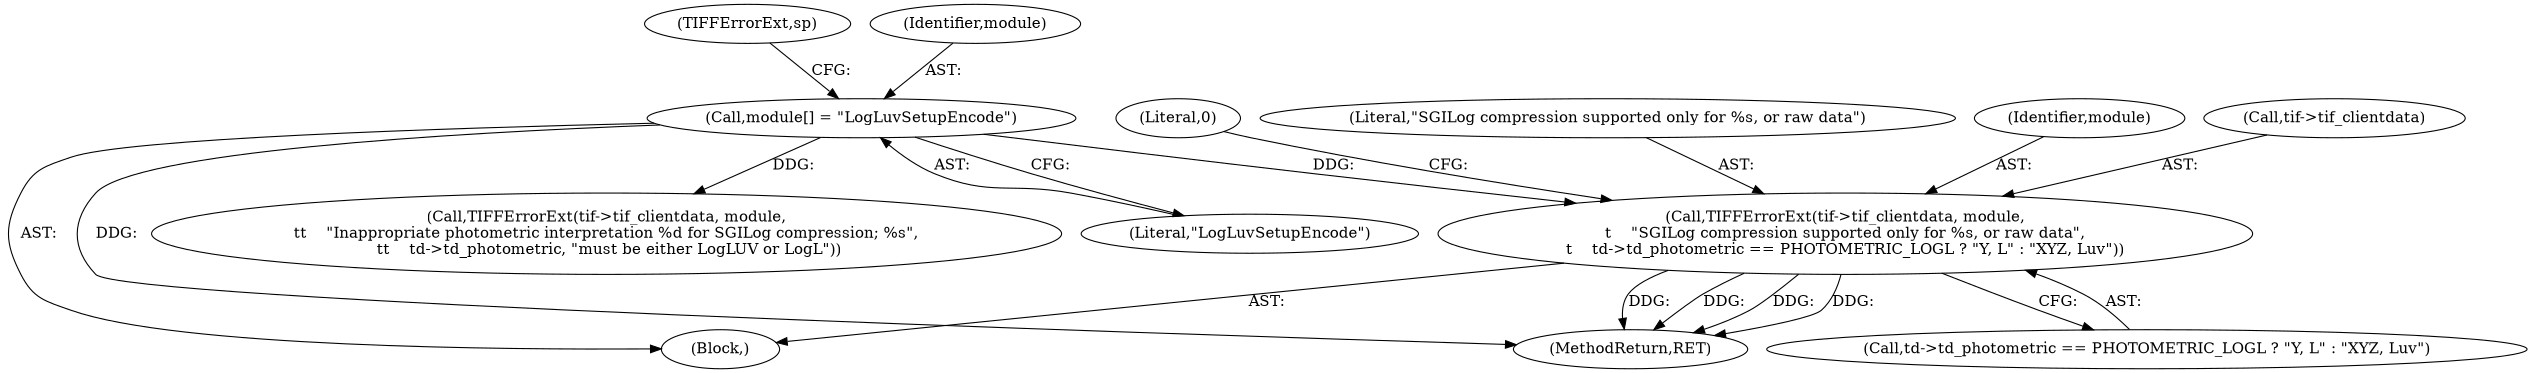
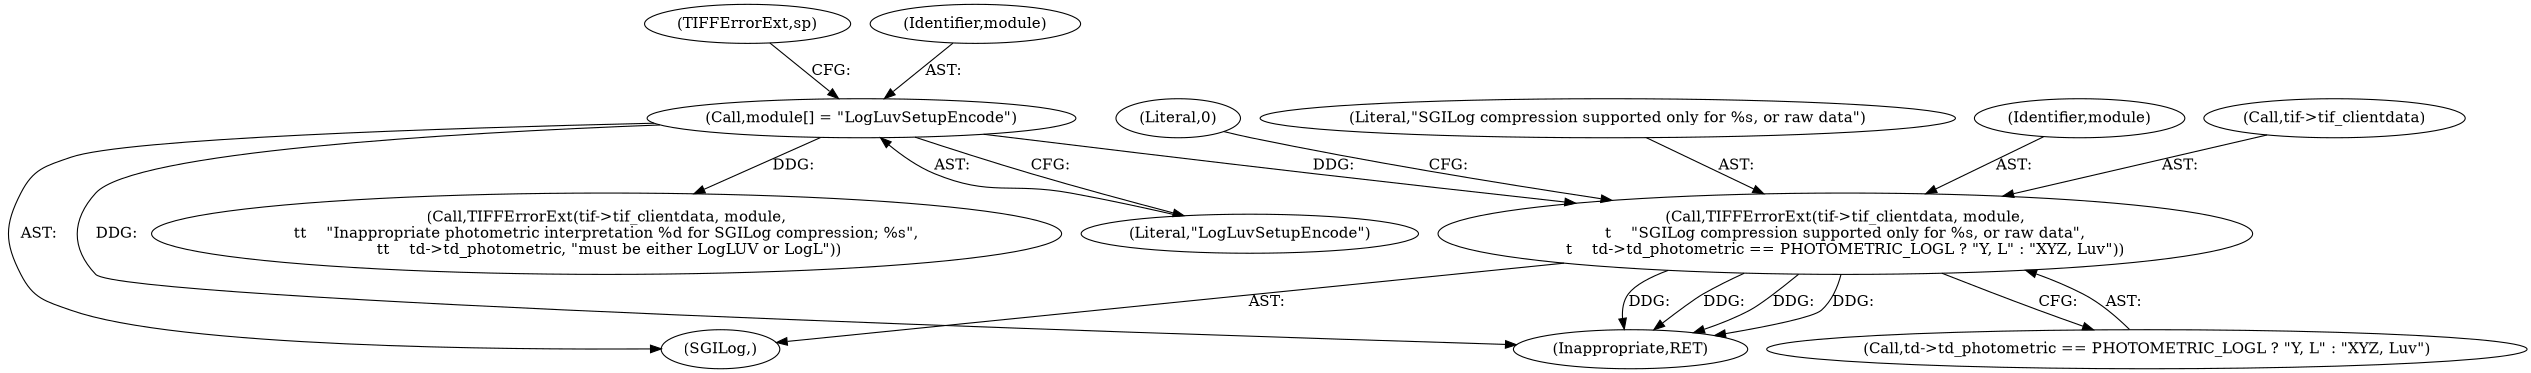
node "(Block,)": label "(Block,)" -> "(SGILog,)"
node "(MethodReturn,RET)": label "(MethodReturn,RET)" -> "(Inappropriate,RET)"
